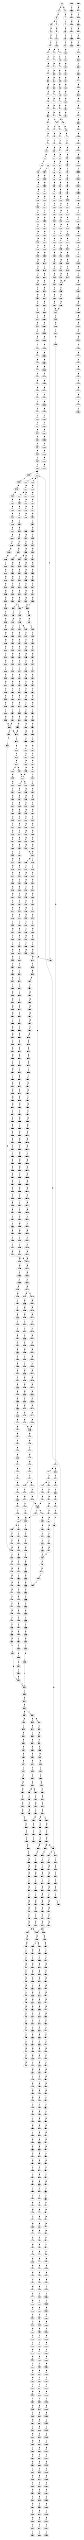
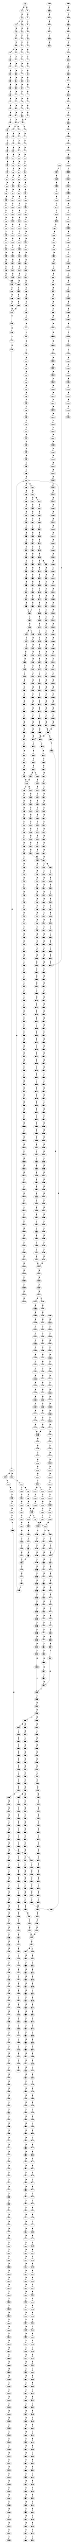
node "S302": added
node "S1151": removed
edge "S481" -> "S493": now "S483" -> "S493"
